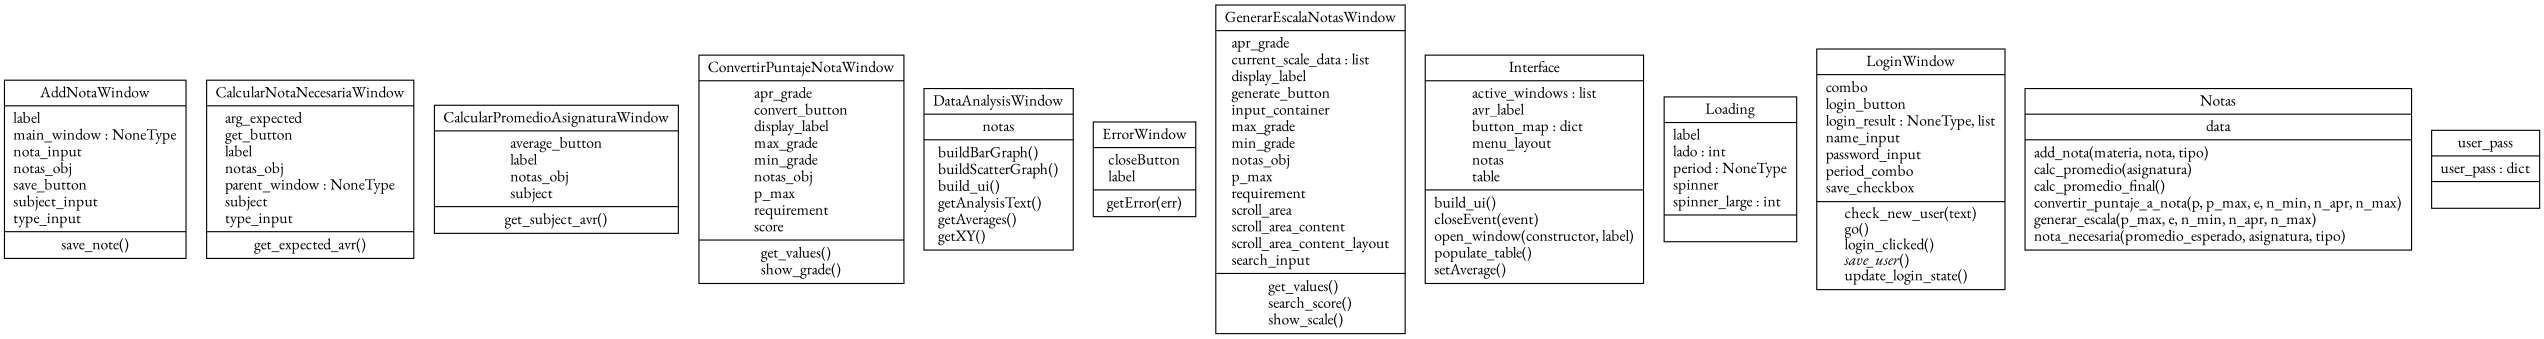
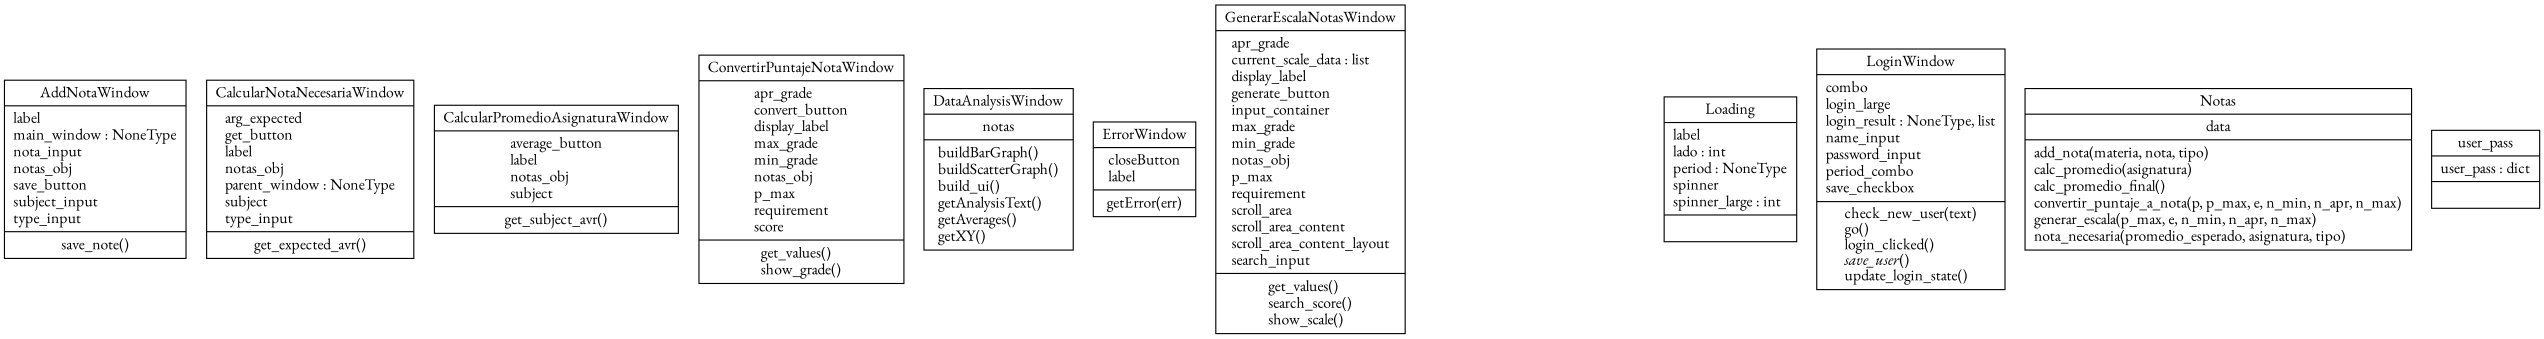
node "LoginWindow": text "login_button" -> "login_large"
node "Interface": removed
